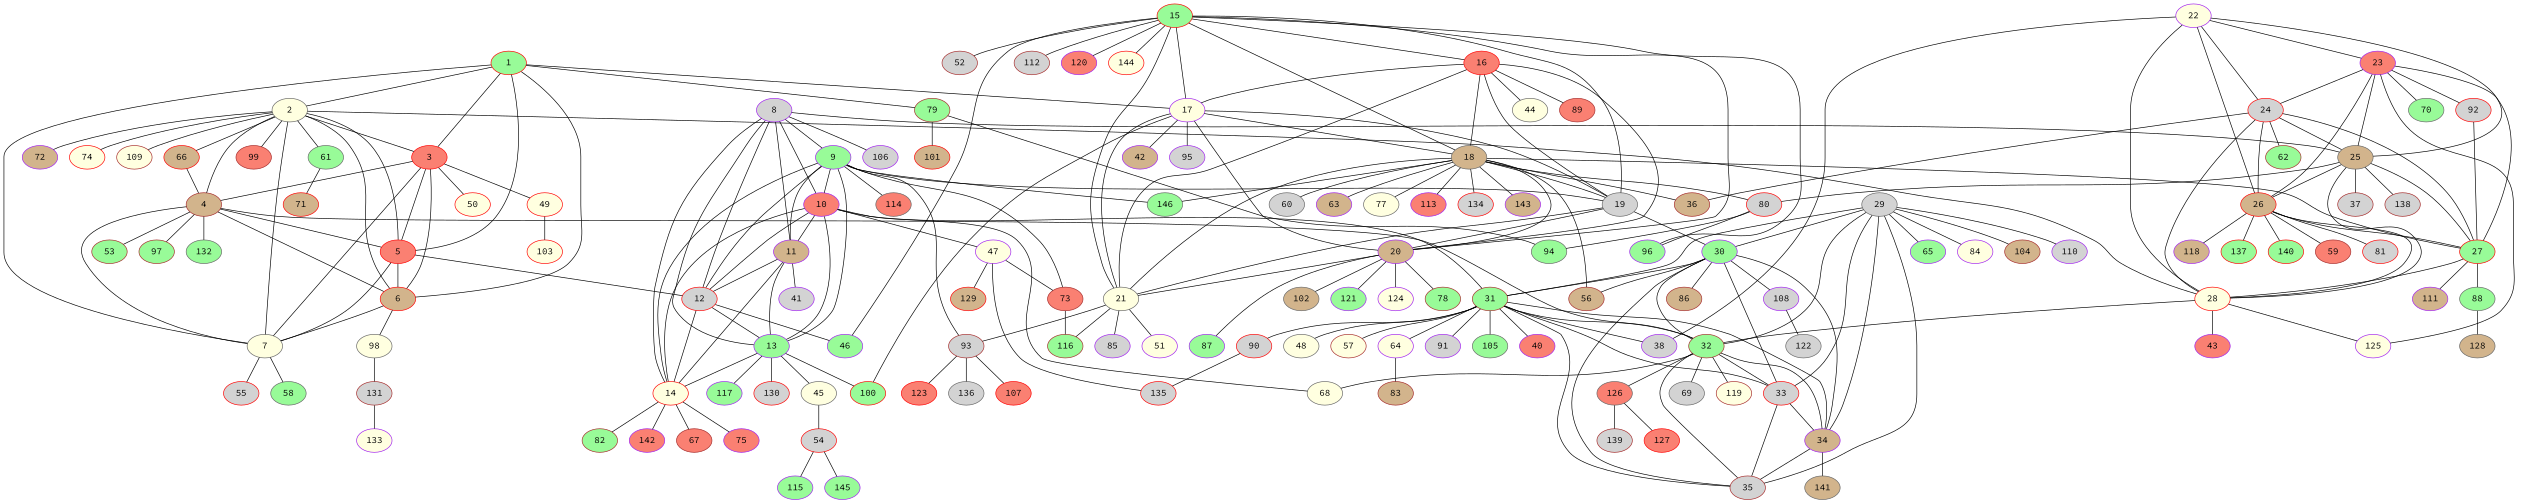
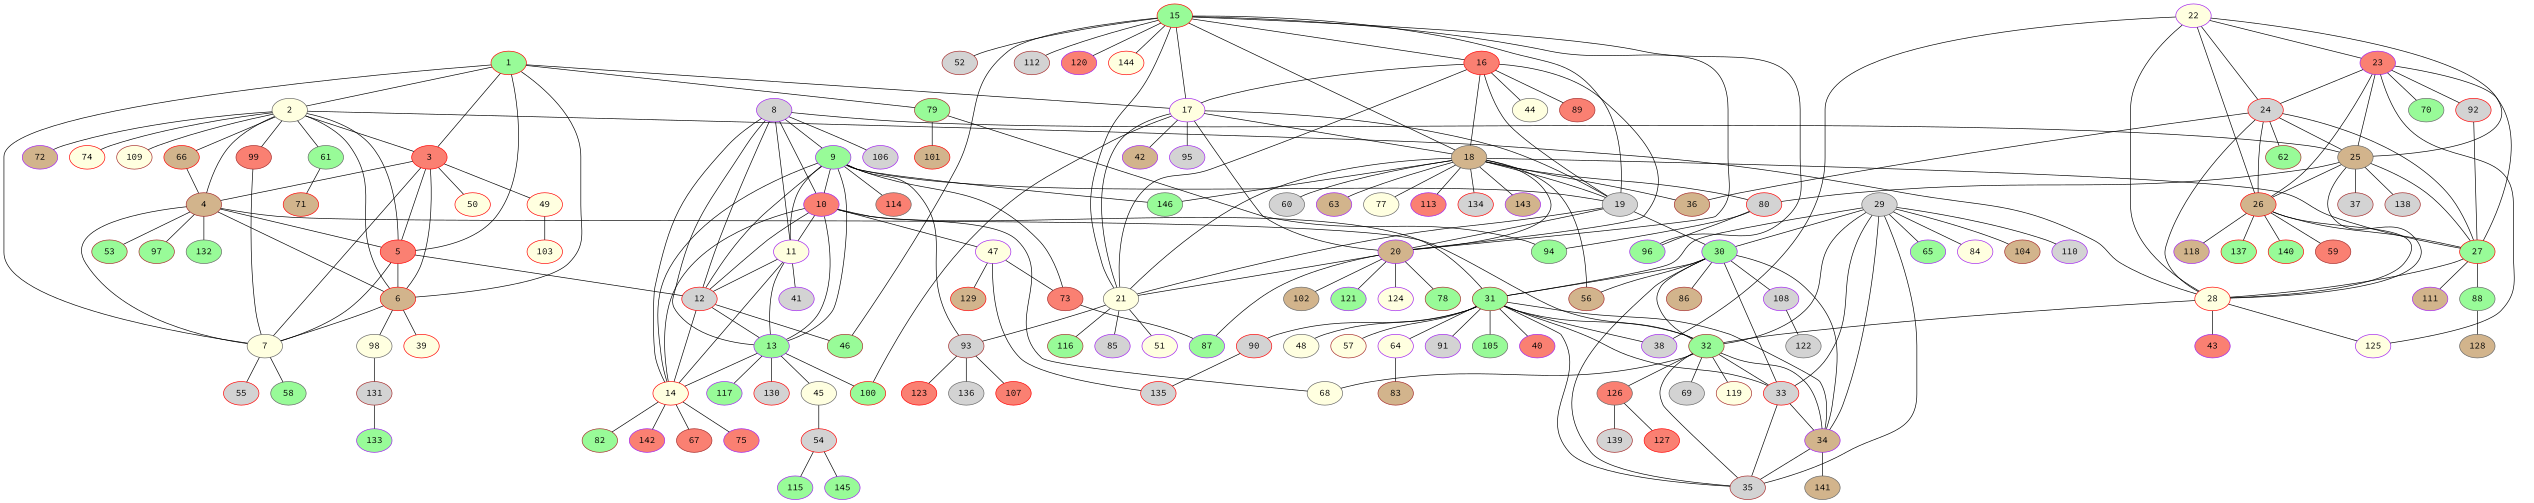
edge "2" -- "7": now "99" -- "7"
node "11": fillcolor tan -> lightyellow
node "81": removed
edge "73" -- "116": now "73" -- "87"
node "39": added
node "46": color purple -> brown
node "133": fillcolor lightyellow -> palegreen
